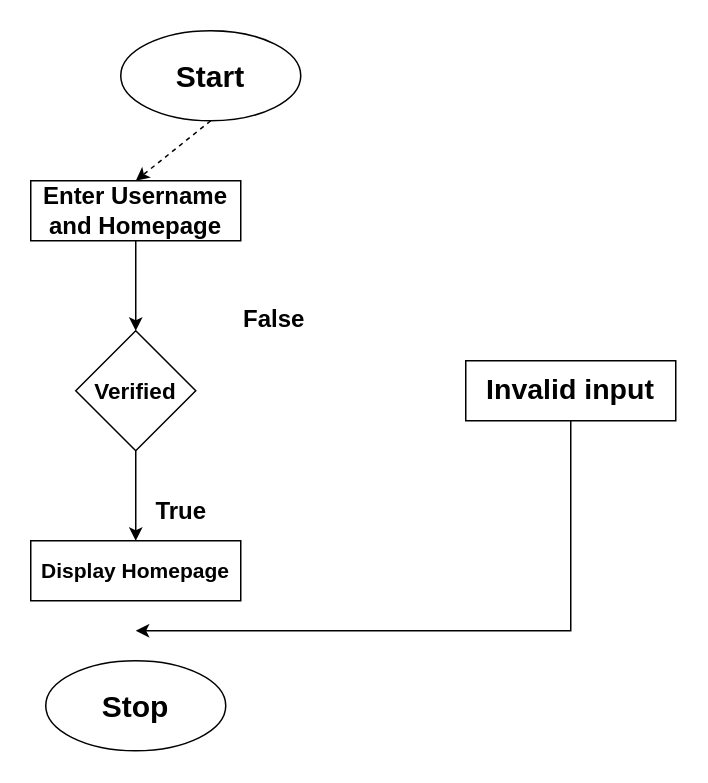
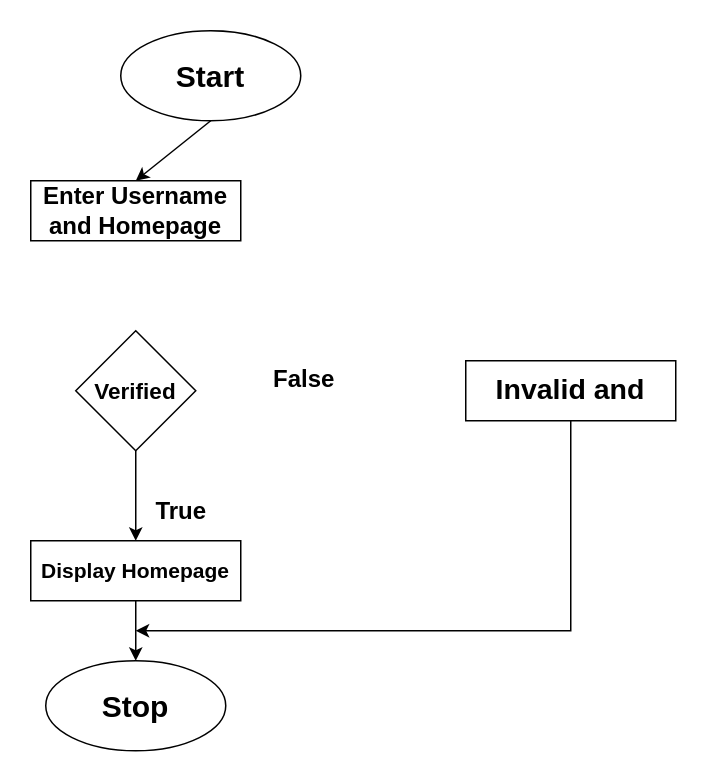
edge "Start" -> "Enter Username and Homepage": style dashed -> solid
edge "Enter Username and Homepage" -> "Verified": removed
node "False": moved (274, 319) -> (304, 379)
node "Invalid input": label "Invalid input" -> "Invalid and"
edge "Display Homepage" -> "Stop": added
